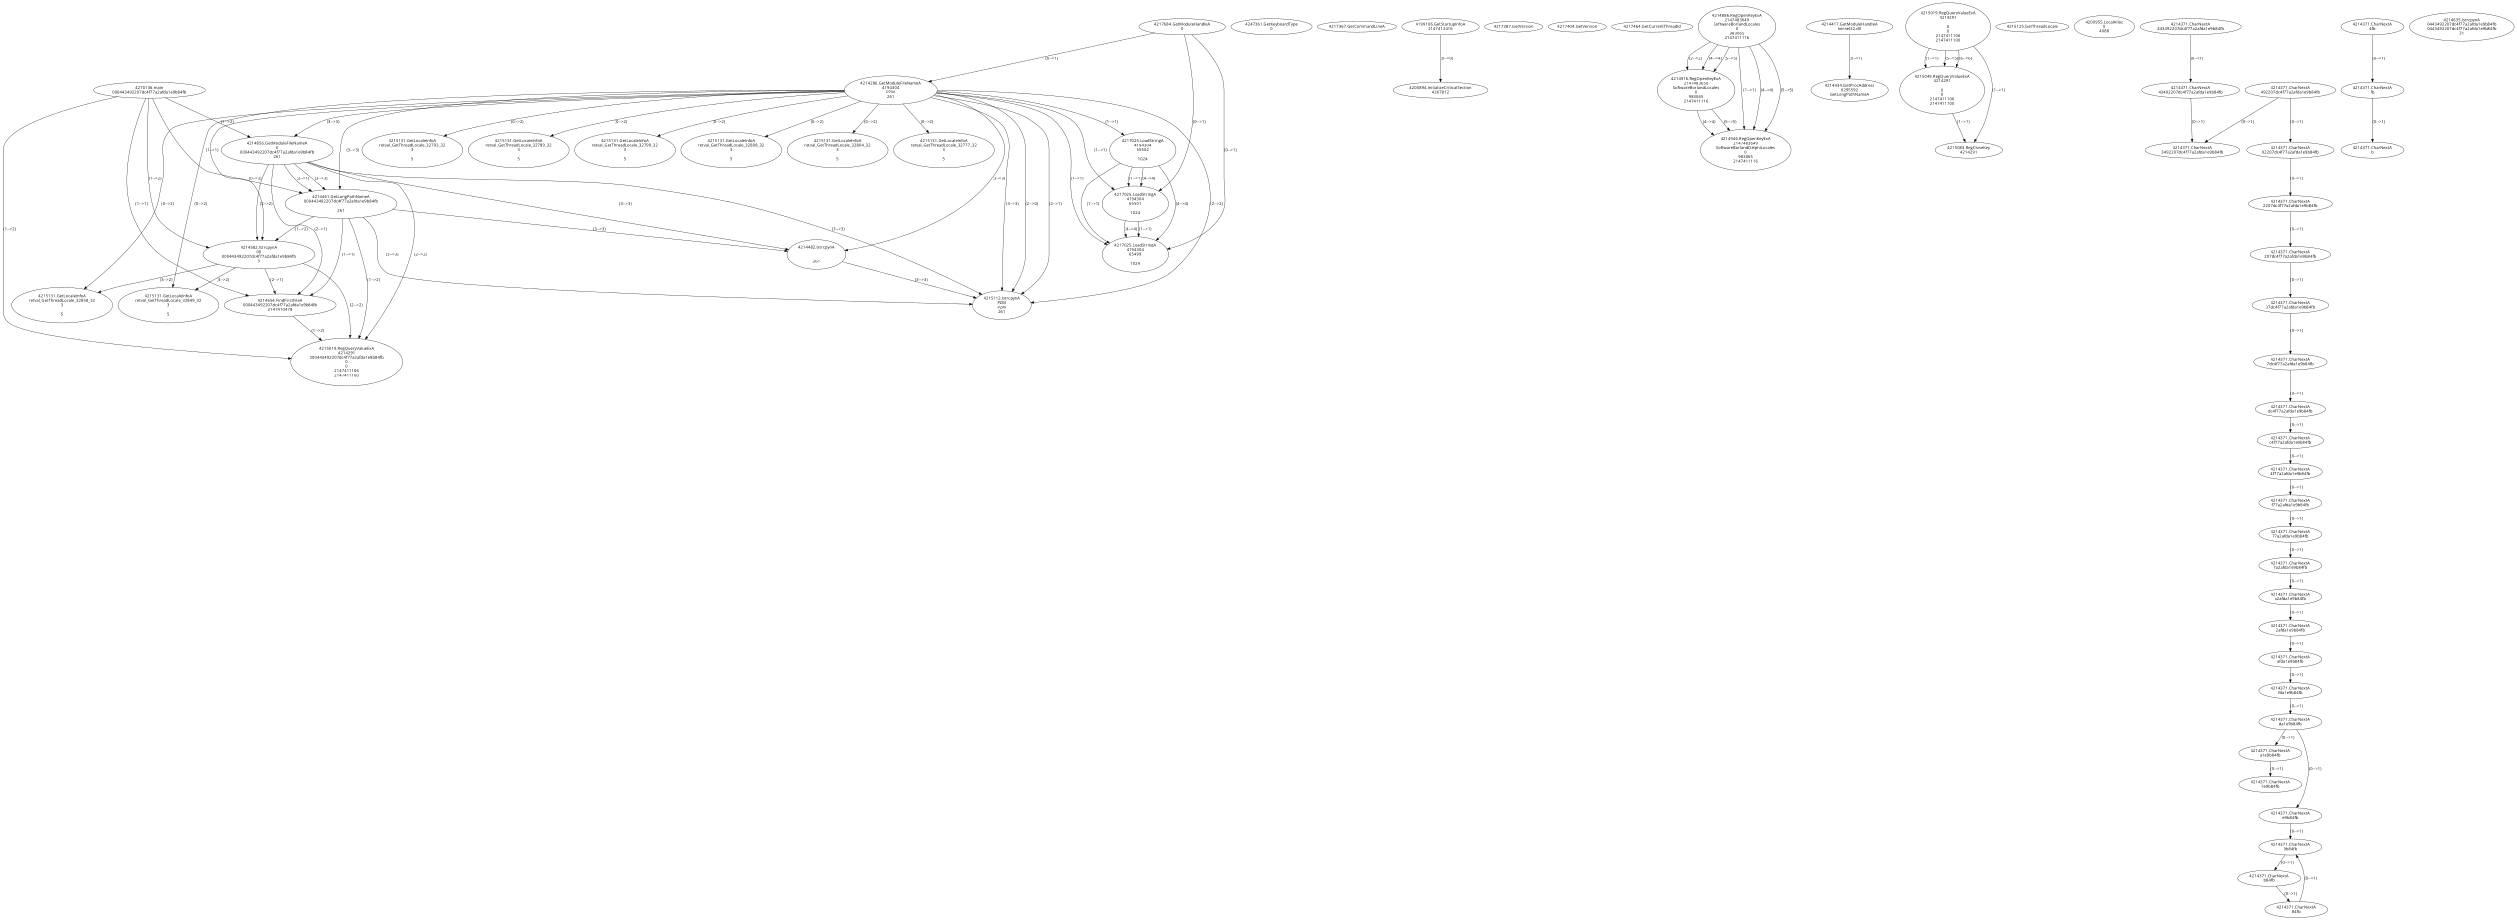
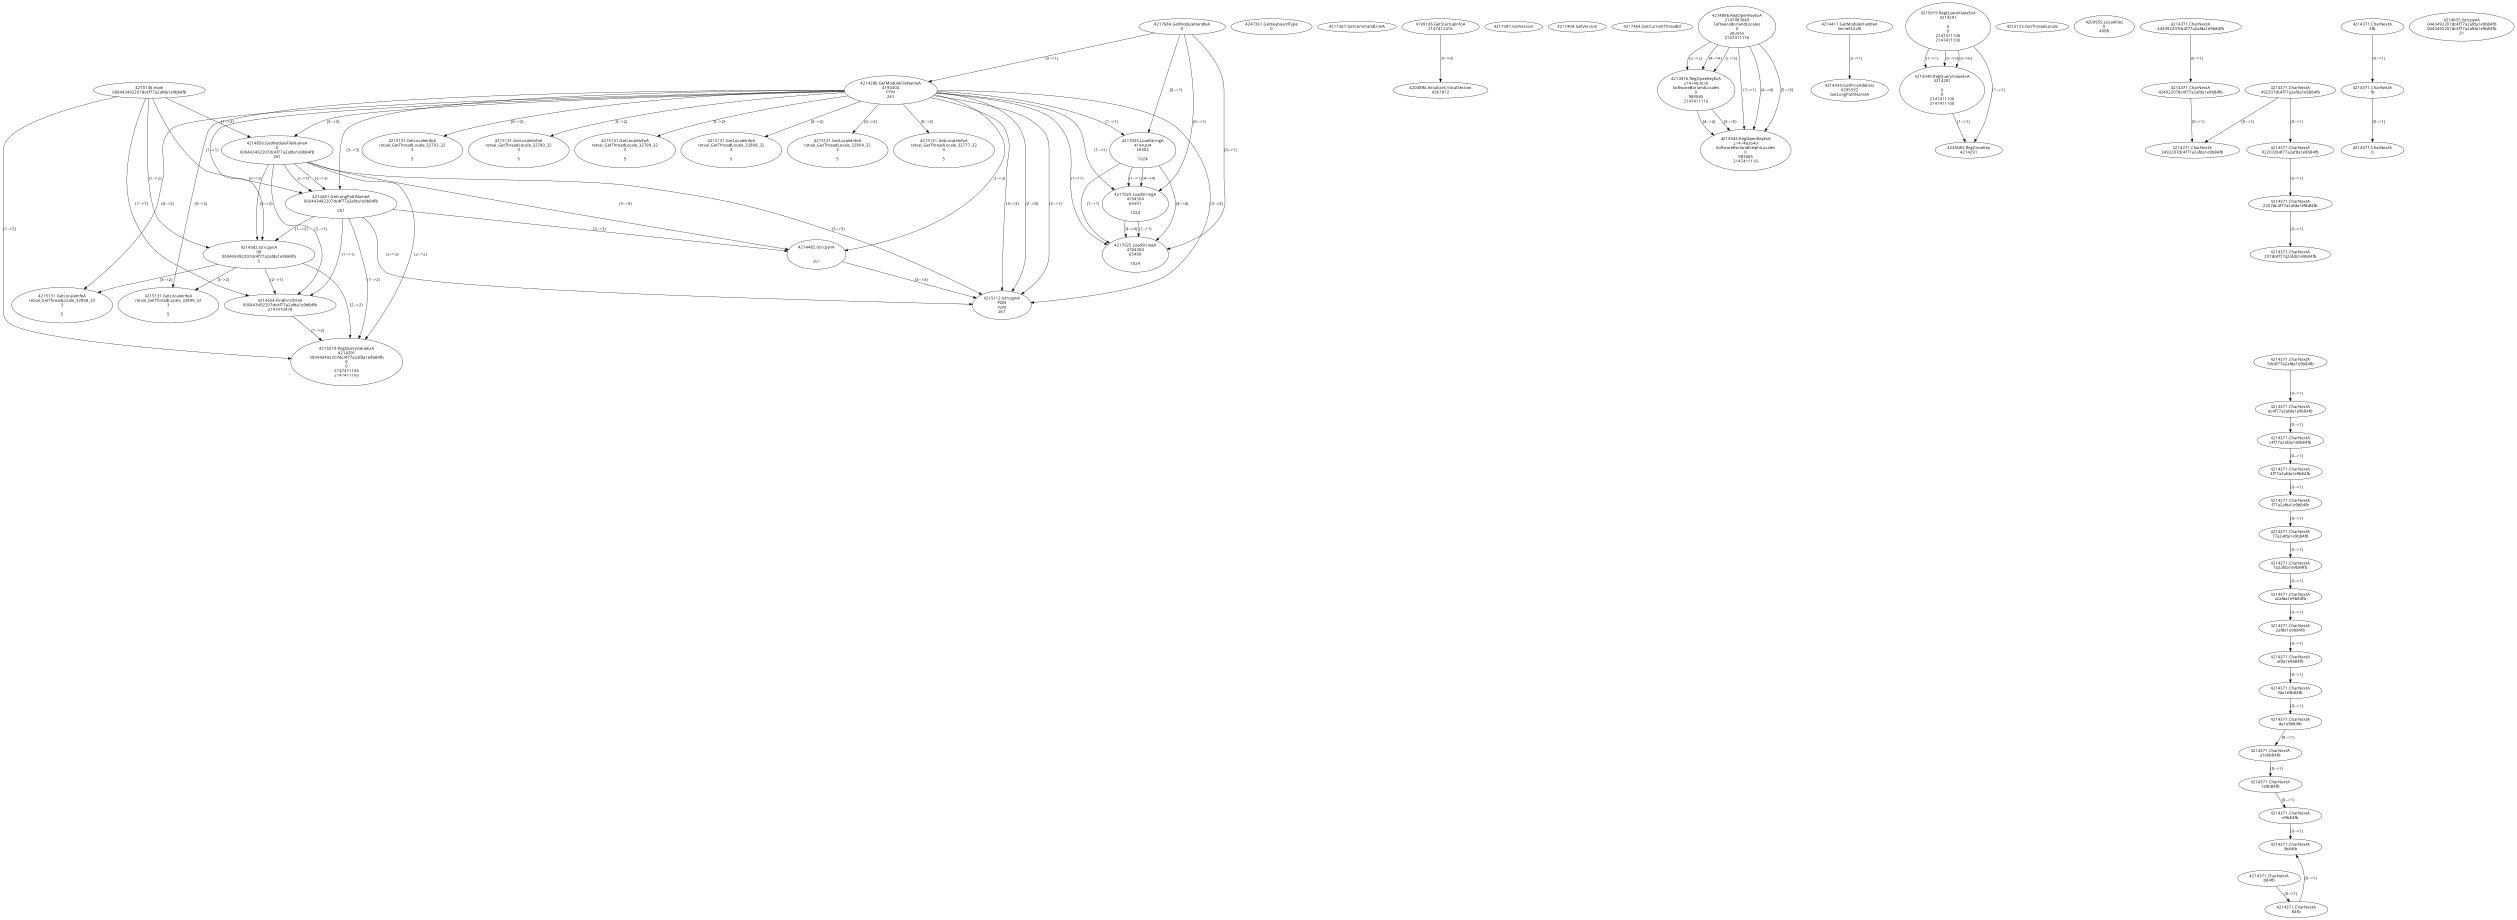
edge "4217684.GetModuleHandleA 0" -> "4217025.LoadStringA 4194304 65502 1024": added, label "(0-->1)"
node "4215083.RegCloseKey 4214291": label "4215083.RegCloseKey 4214291" -> "4245083.RegCloseKey 4214291"
node "4214371.CharNextA 07dc4f77a2afda1e9b84fb": removed
edge "4214371.CharNextA da1e9b84fb" -> "4214371.CharNextA e9b84fb": now "4214371.CharNextA 1e9b84fb" -> "4214371.CharNextA e9b84fb"
edge "4214371.CharNextA 9b84fb" -> "4214371.CharNextA b84fb": removed, label "(0-->1)"
